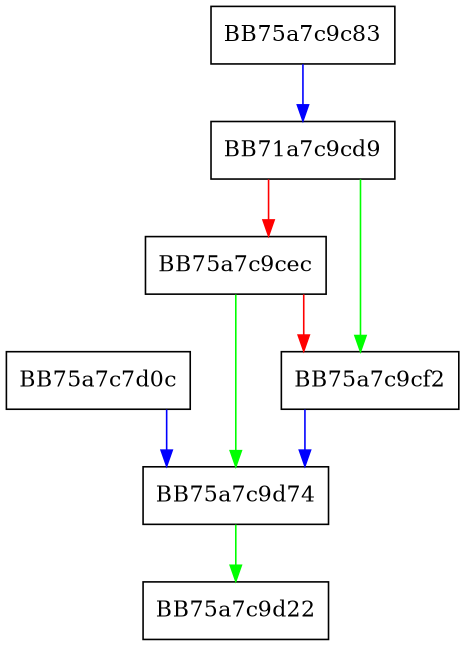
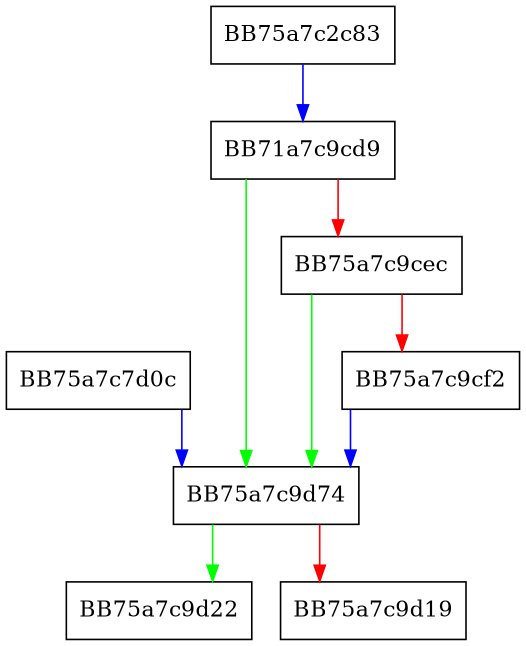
node "BB75a7c9c83": label "BB75a7c9c83" -> "BB75a7c2c83"
edge "BB71a7c9cd9" -> "BB75a7c9cf2": now "BB71a7c9cd9" -> "BB75a7c9d74"
node "BB75a7c9d19": added
